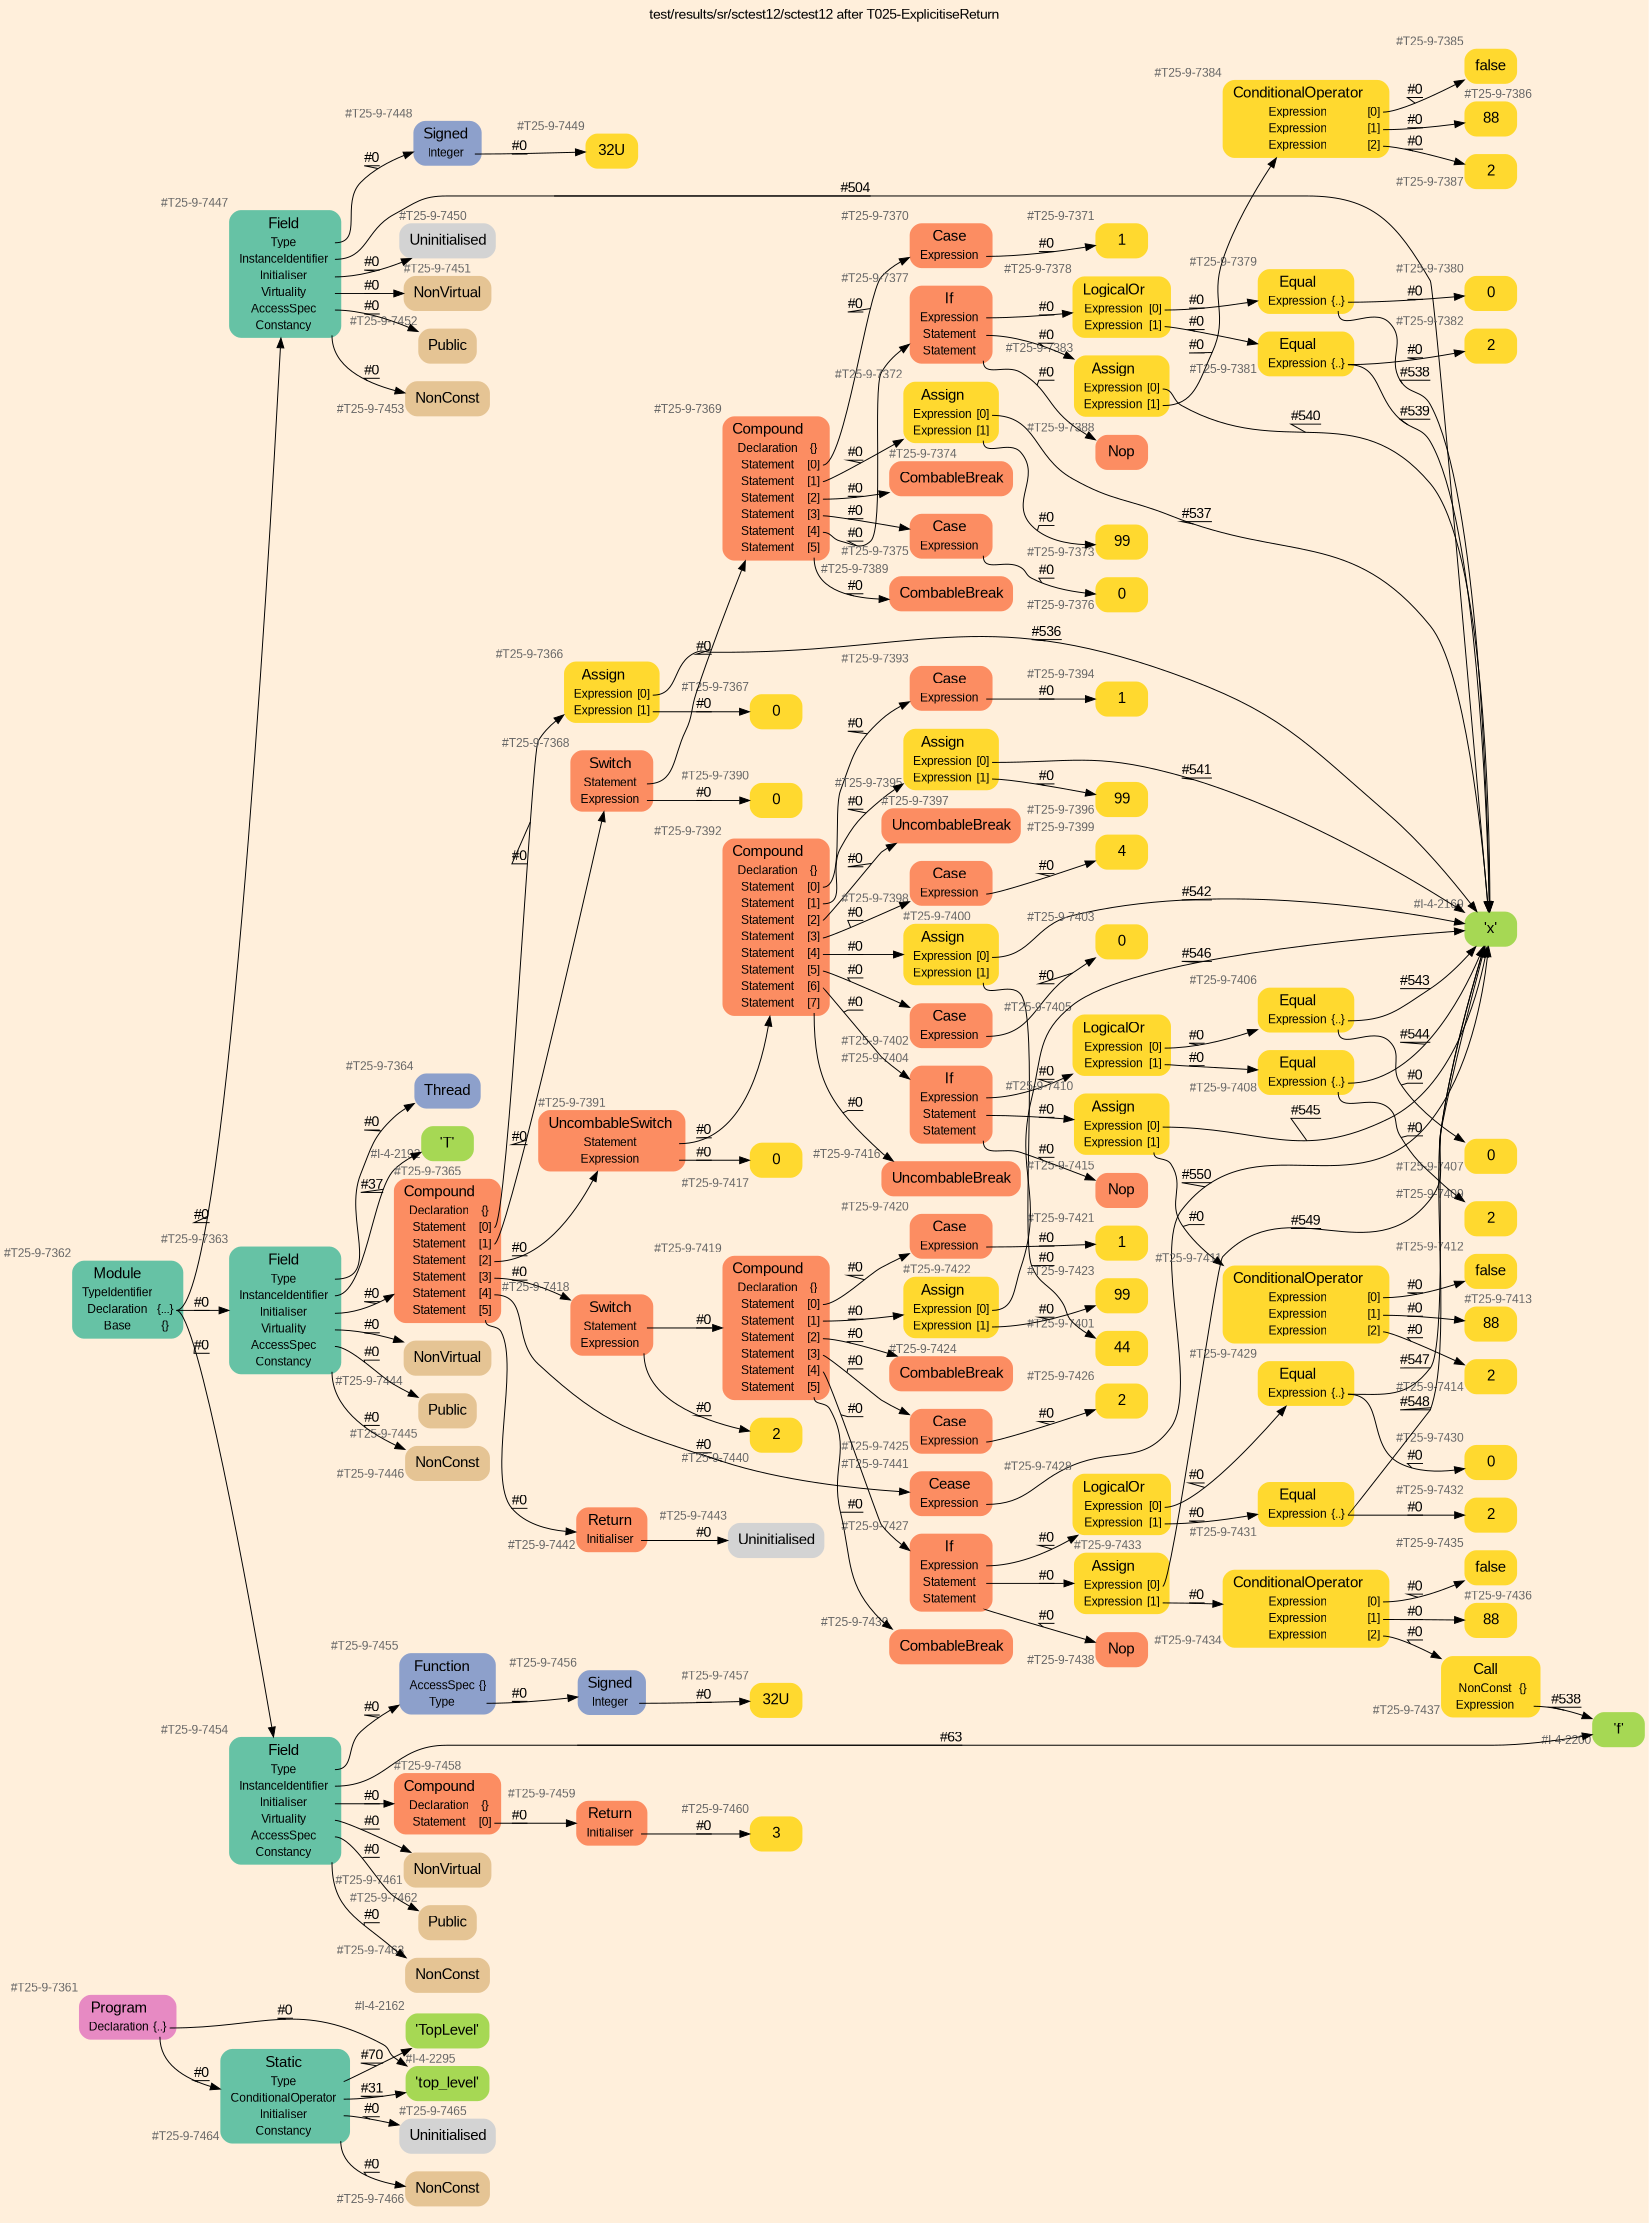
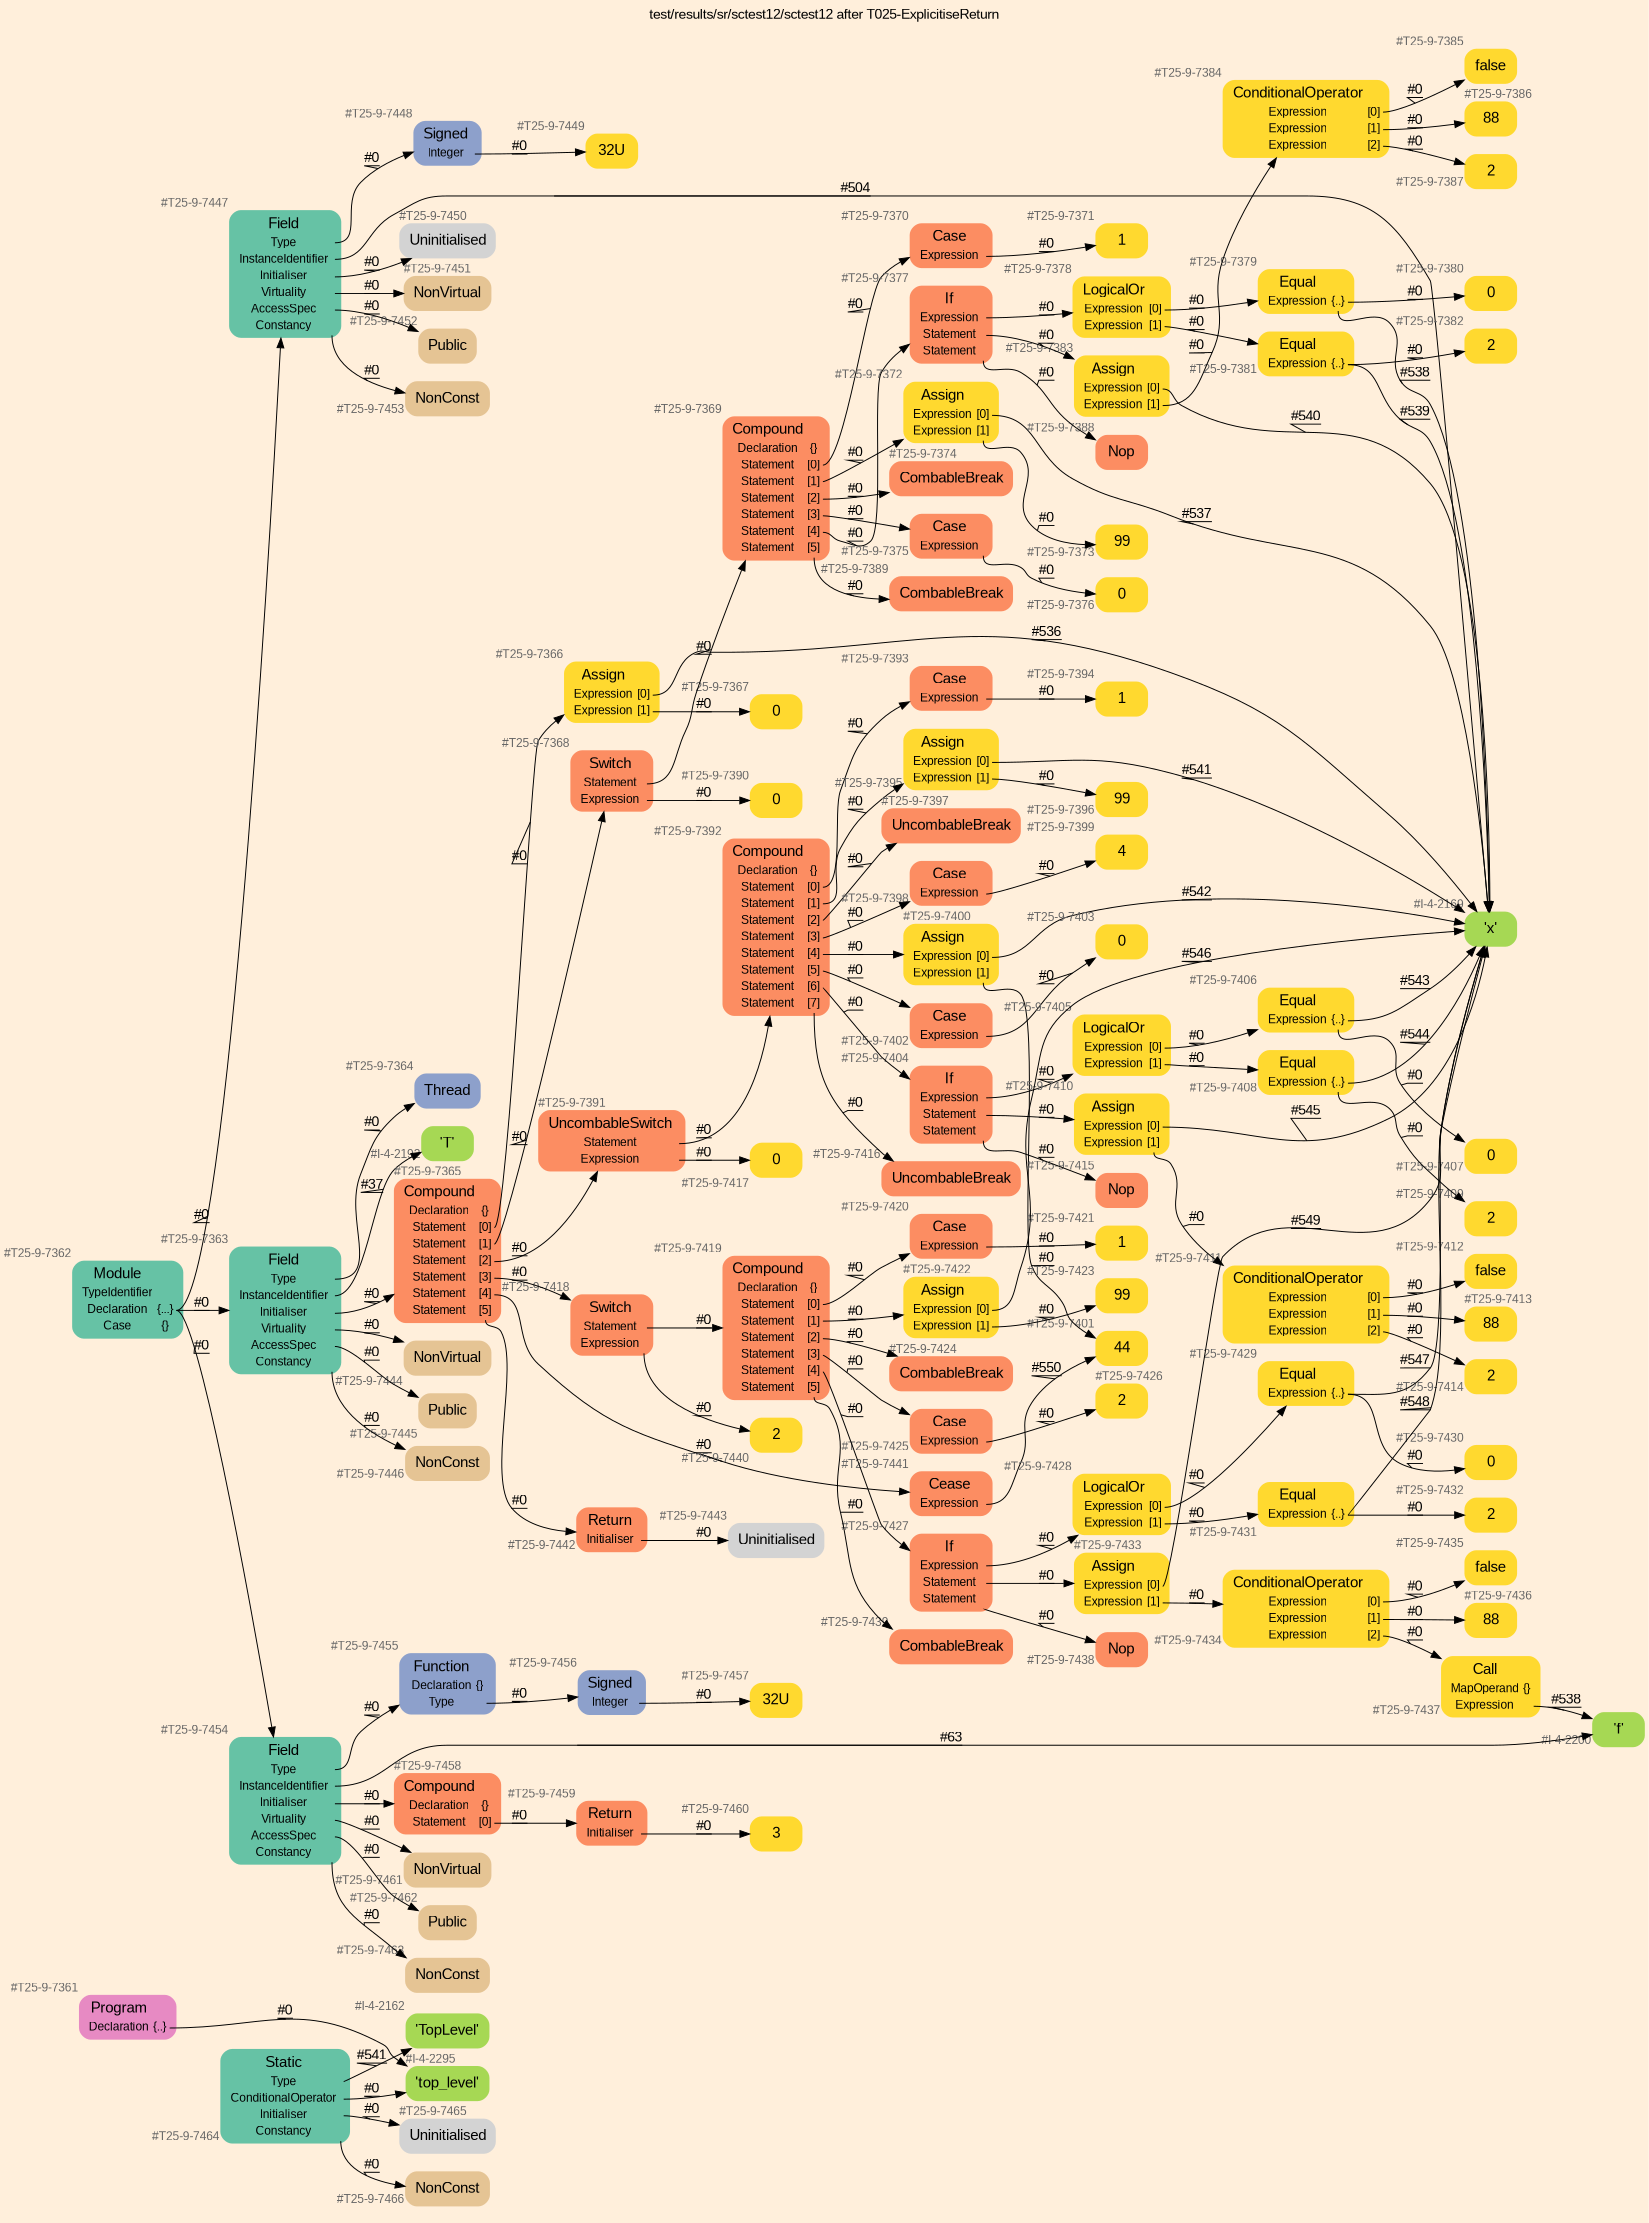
edge "Cease" -> "'x'": now "Cease" -> "44"
node "Module": text "Base" -> "Case"
node "Function": text "AccessSpec" -> "Declaration"
node "Call": text "NonConst" -> "MapOperand"
edge "Static" -> "'TopLevel'": label "#70" -> "#541"
edge "Program" -> "Static": removed, label "#0"
edge "Static" -> "'top_level'": label "#31" -> "#0"
